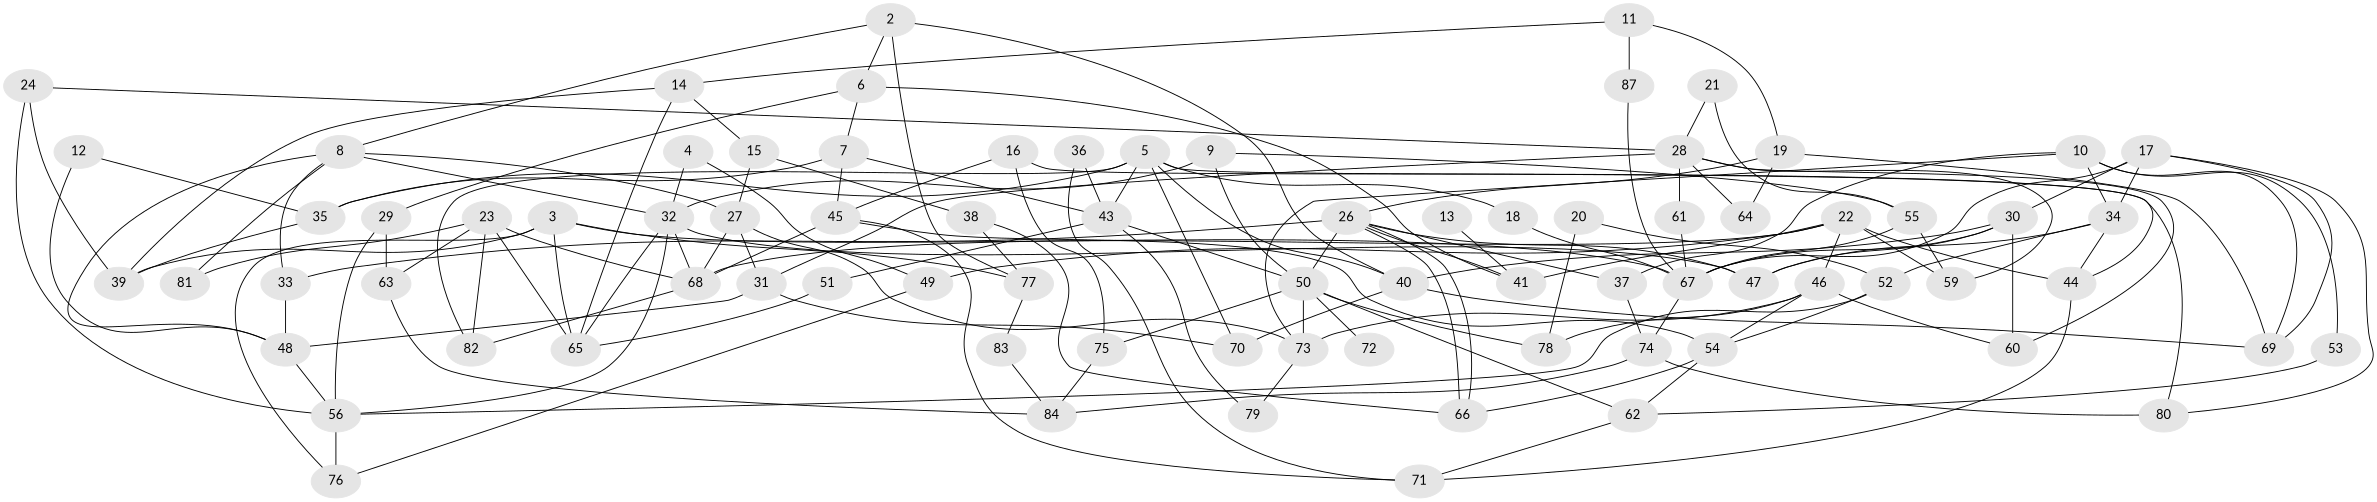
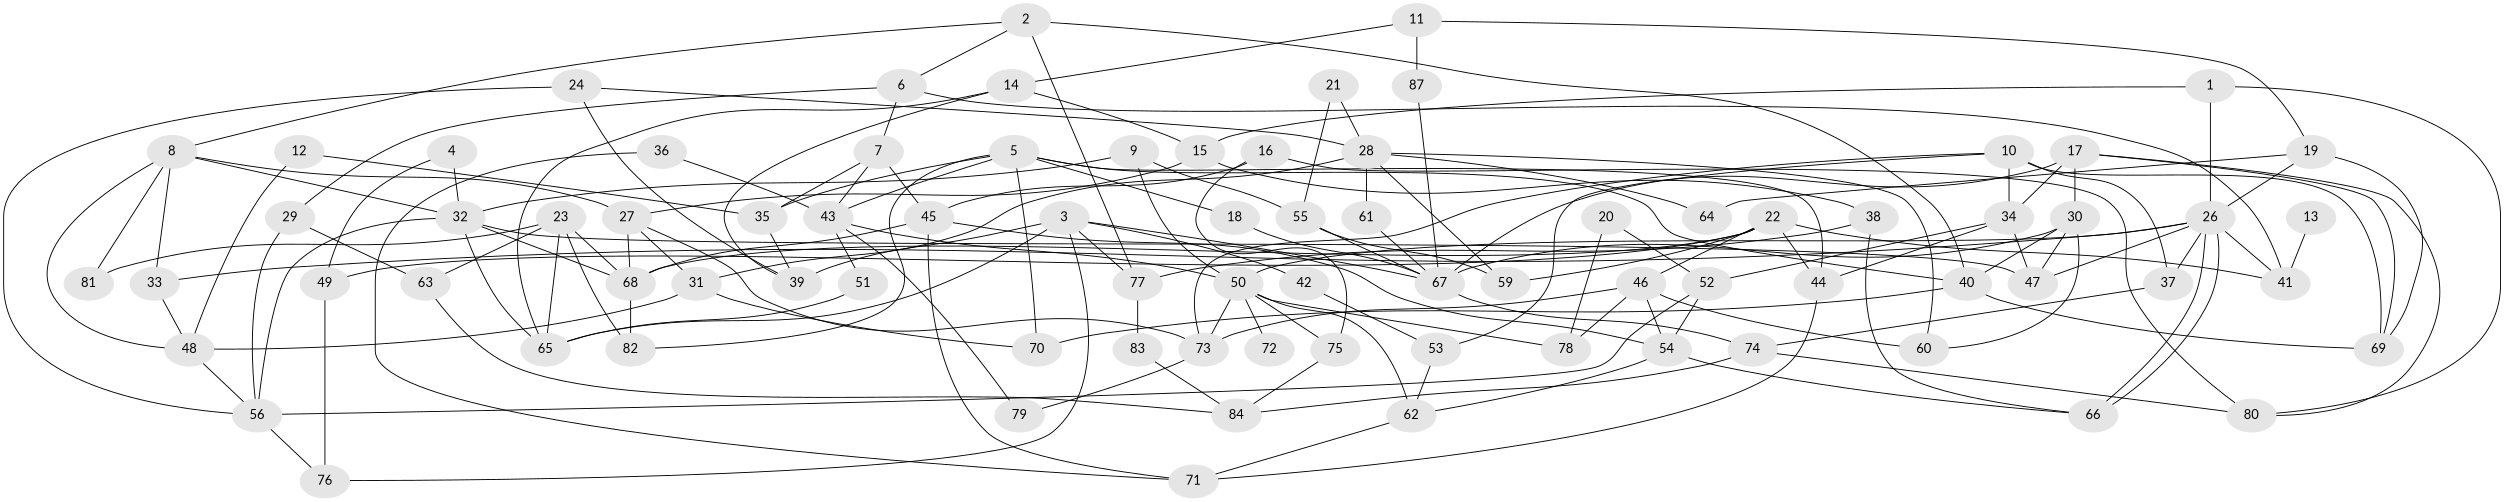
node "1": added
node "42": added
